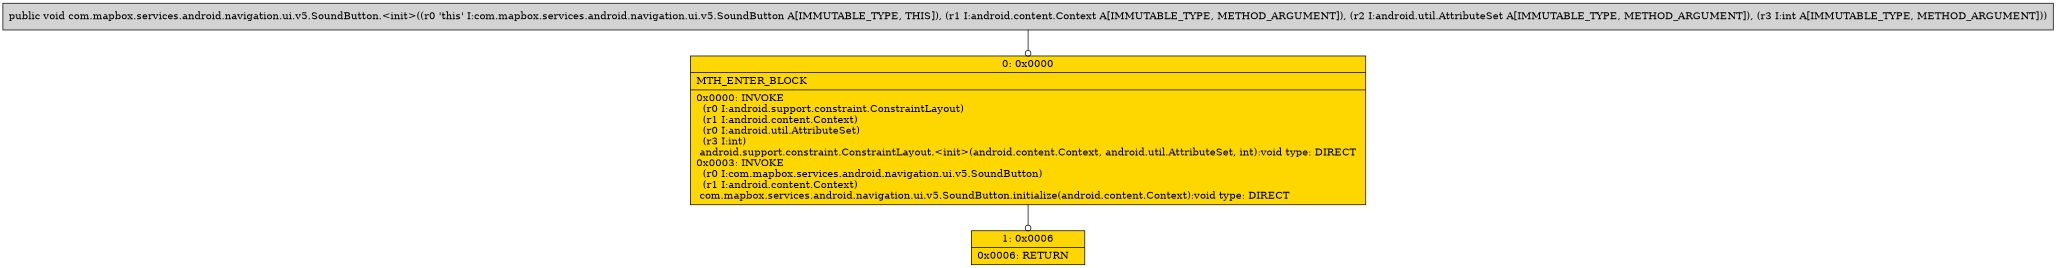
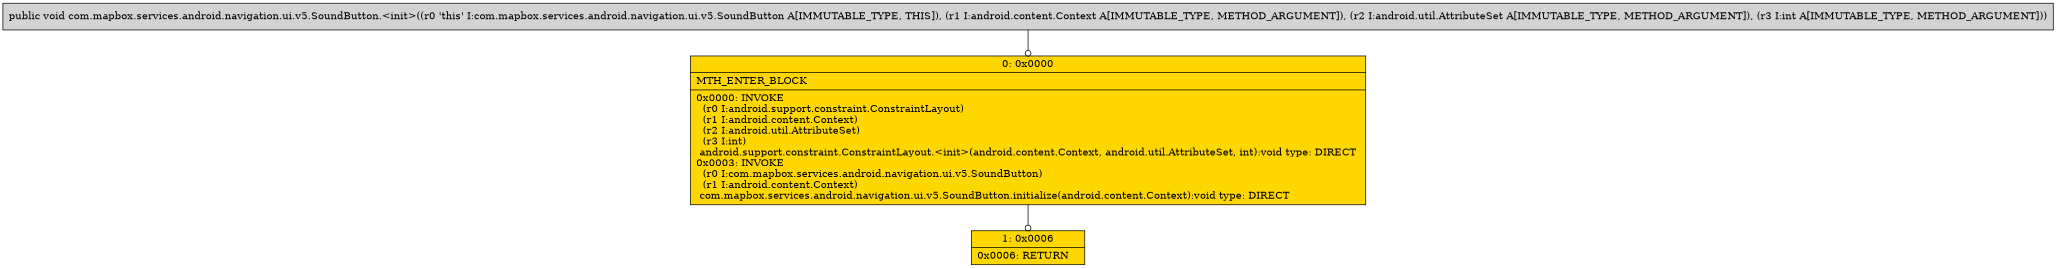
node "0: 0x0000": text "(r0 I:android.util.AttributeSet)" -> "(r2 I:android.util.AttributeSet)"
